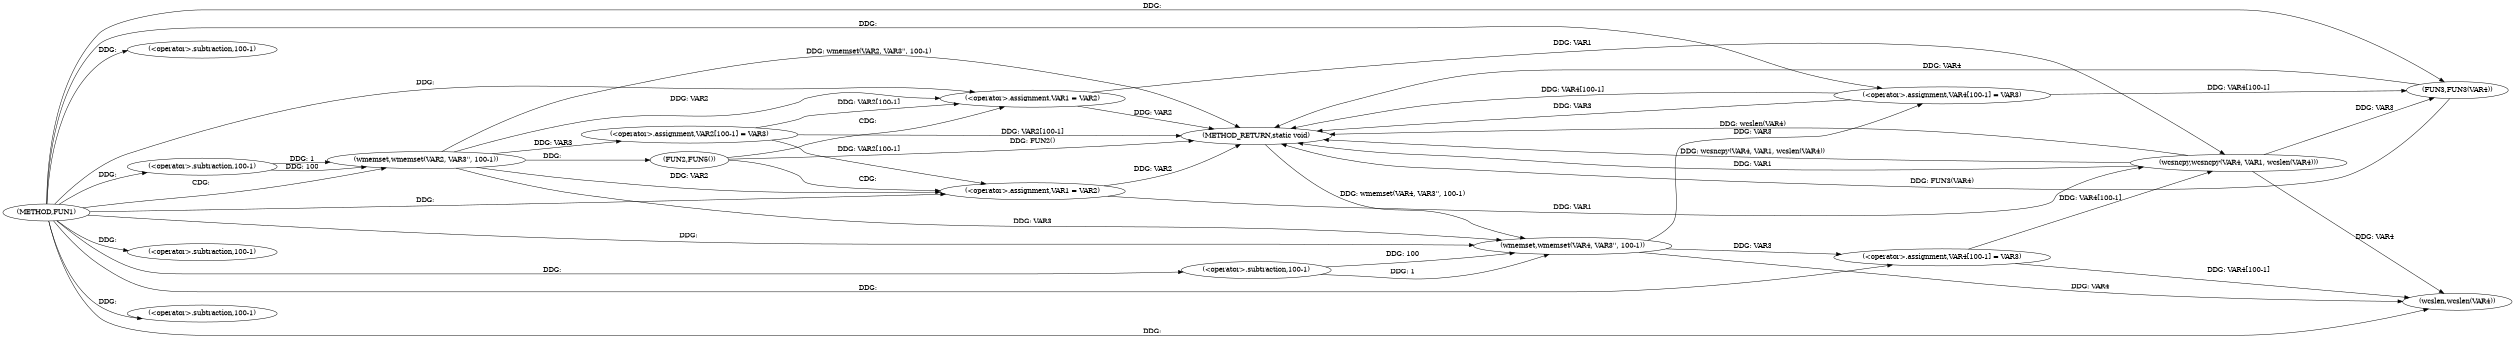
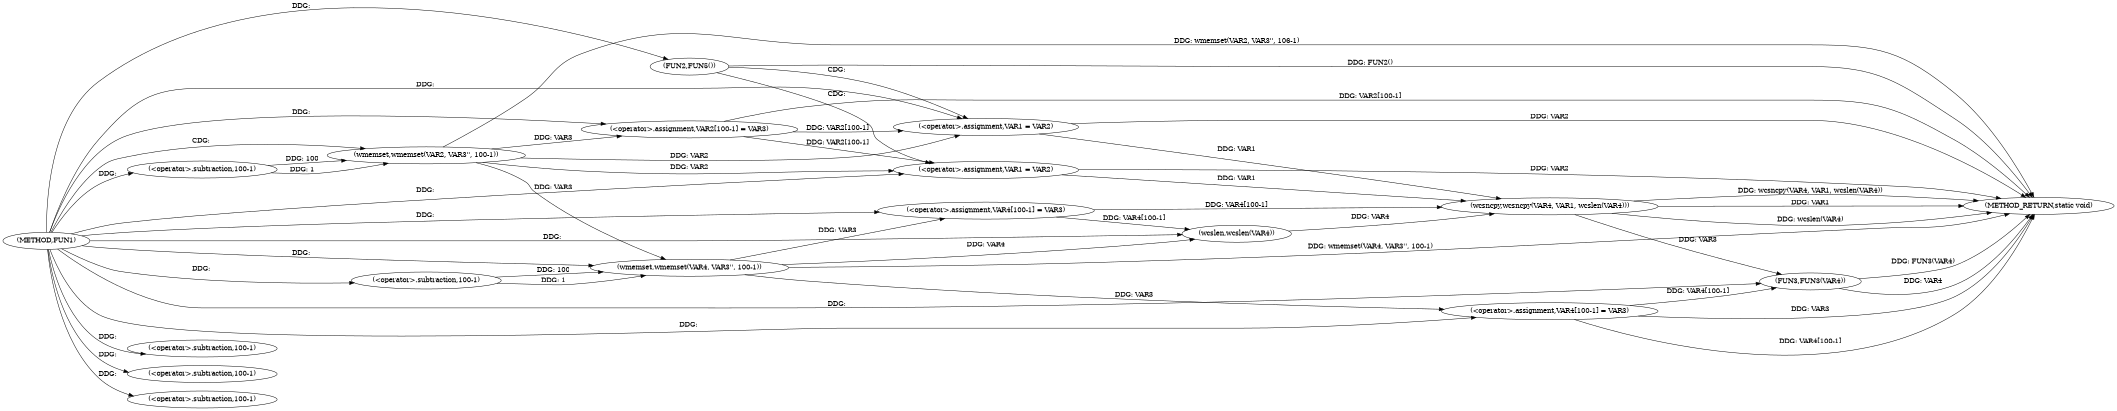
edge "(wmemset,wmemset(VAR2, VAR3'', 100-1))" -> "(METHOD_RETURN,static void)": label "DDG: wmemset(VAR2, VAR3'', 100-1)" -> "DDG: wmemset(VAR2, VAR3'', 106-1)"
edge "(METHOD,FUN1)" -> "(<operator>.assignment,VAR2[100-1] = VAR3)": added, label "DDG:"
edge "(wmemset,wmemset(VAR2, VAR3'', 100-1))" -> "(FUN2,FUN5())": now "(METHOD,FUN1)" -> "(FUN2,FUN5())"
edge "(METHOD_RETURN,static void)" -> "(wmemset,wmemset(VAR4, VAR3'', 100-1))": reversed
edge "(wcsncpy,wcsncpy(VAR4, VAR1, wcslen(VAR4)))" -> "(wcslen,wcslen(VAR4))": reversed
